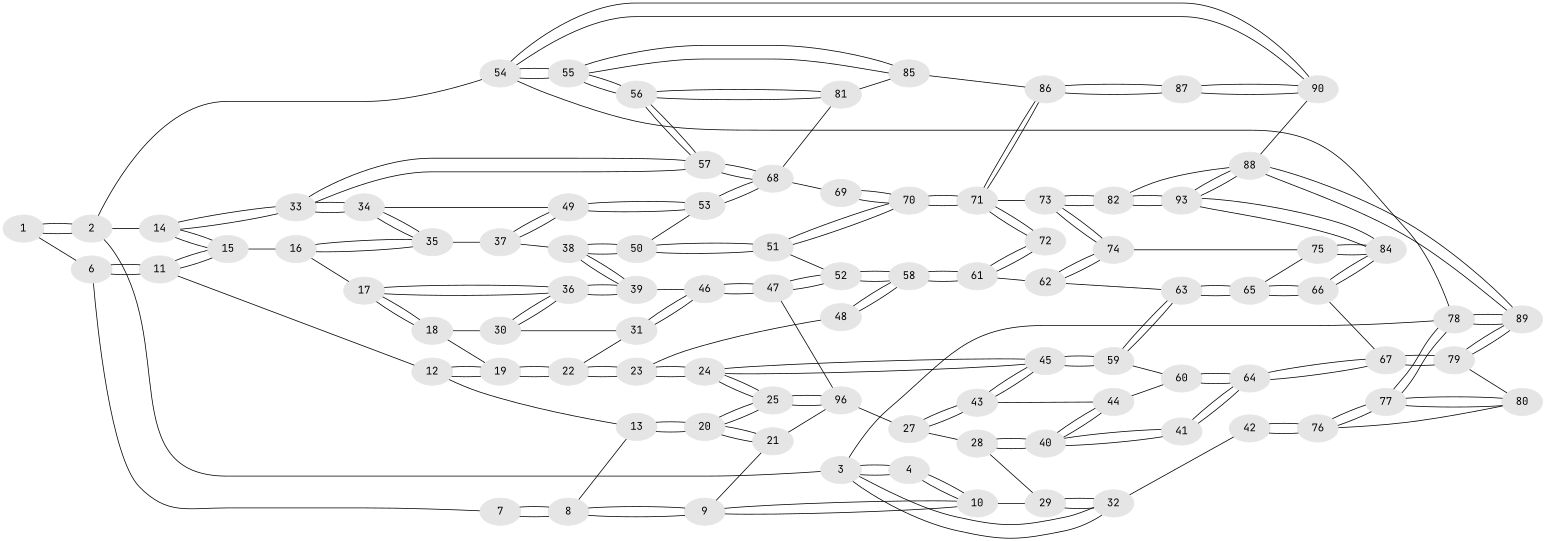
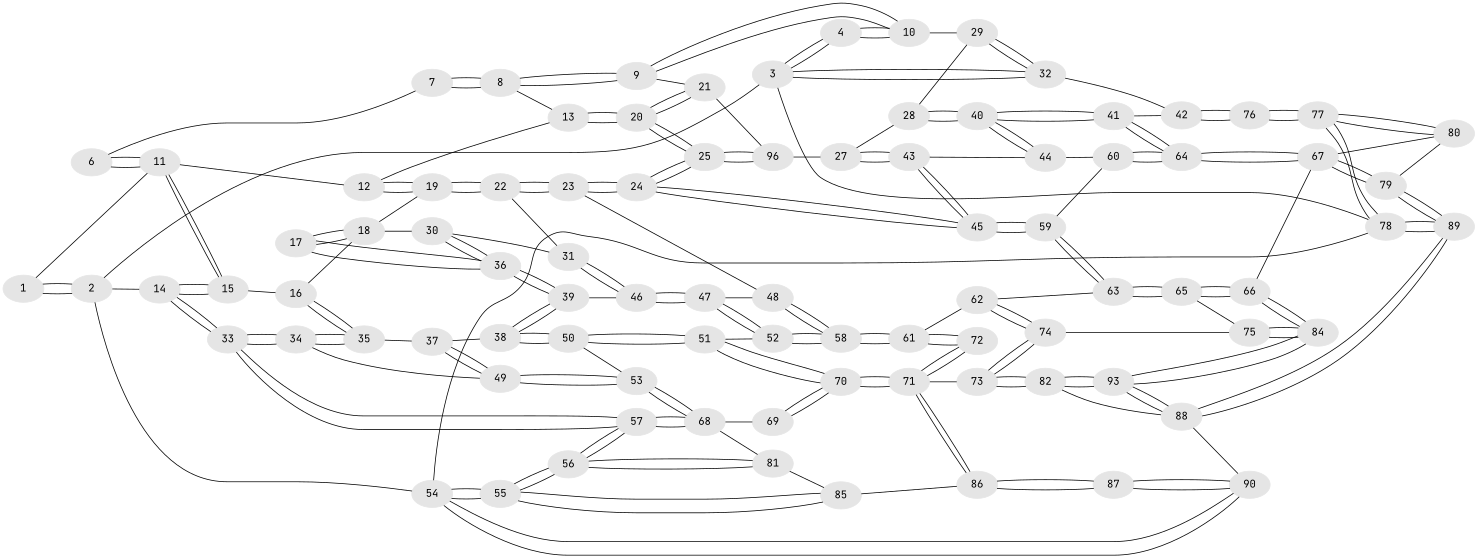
edge "42" -- "41": added
edge "1" -- "6": now "1" -- "11"
edge "16" -- "17": now "16" -- "18"
edge "47" -- "96": now "47" -- "48"
edge "80" -- "76": now "80" -- "67"
